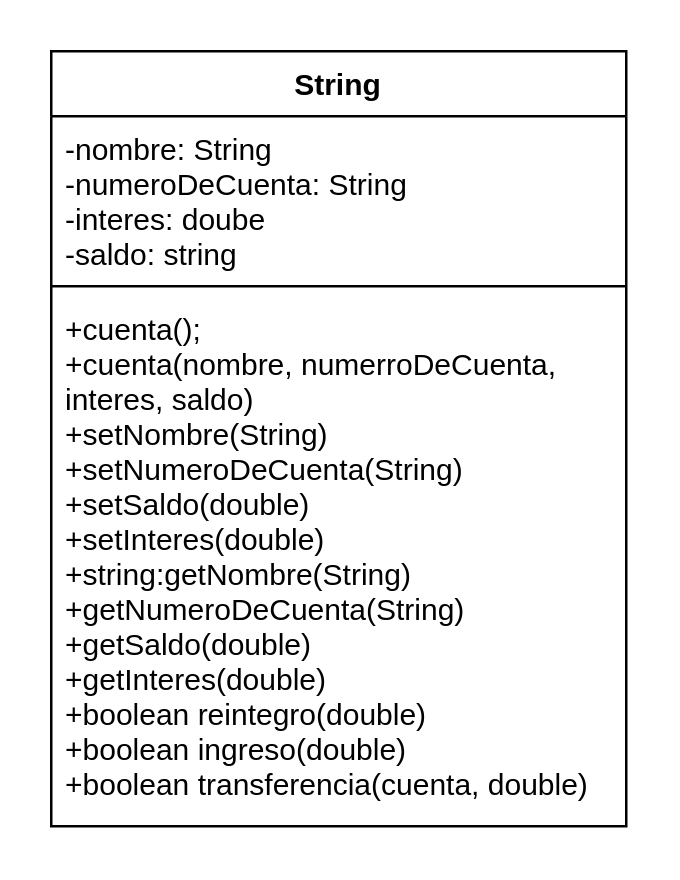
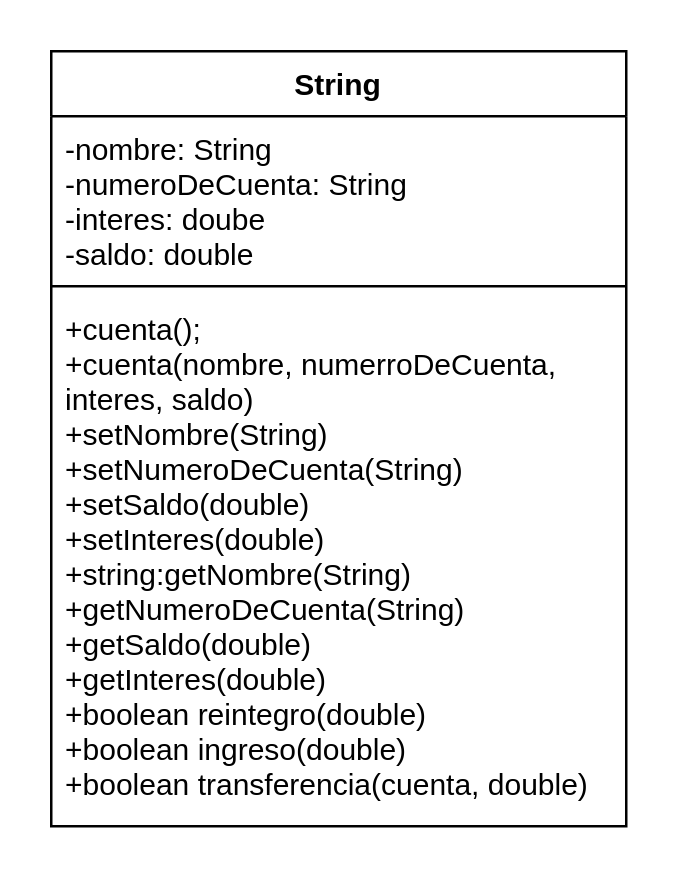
node "-nombre: String -numeroDeCuenta: String -interes: doube -saldo: string": label "-nombre: String -numeroDeCuenta: String -interes: doube -saldo: string" -> "-nombre: String -numeroDeCuenta: String -interes: doube -saldo: double"
